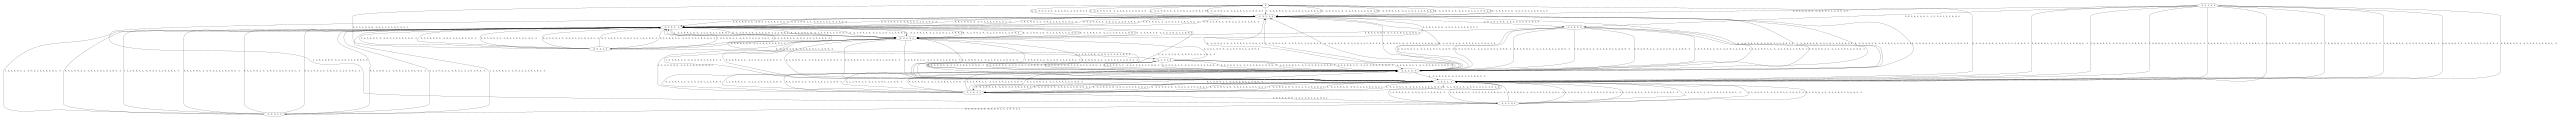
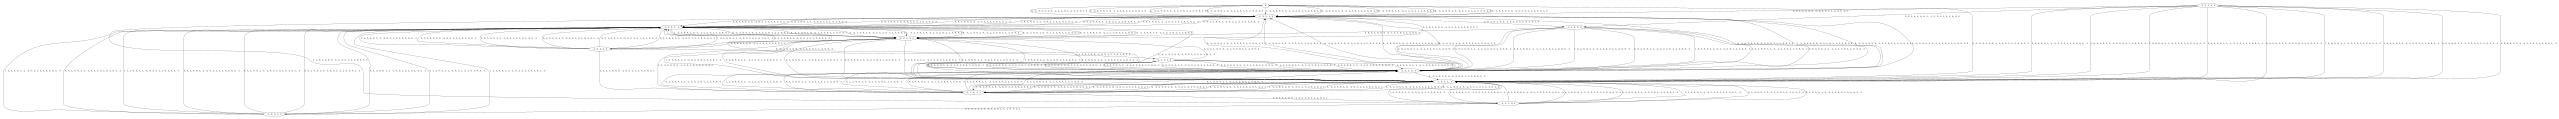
edge "-1, 0, 2, 1, 2" -> "R": now "-1, 0, 2, 1, 2" -> "-1, 1, 0, 2, 1"
